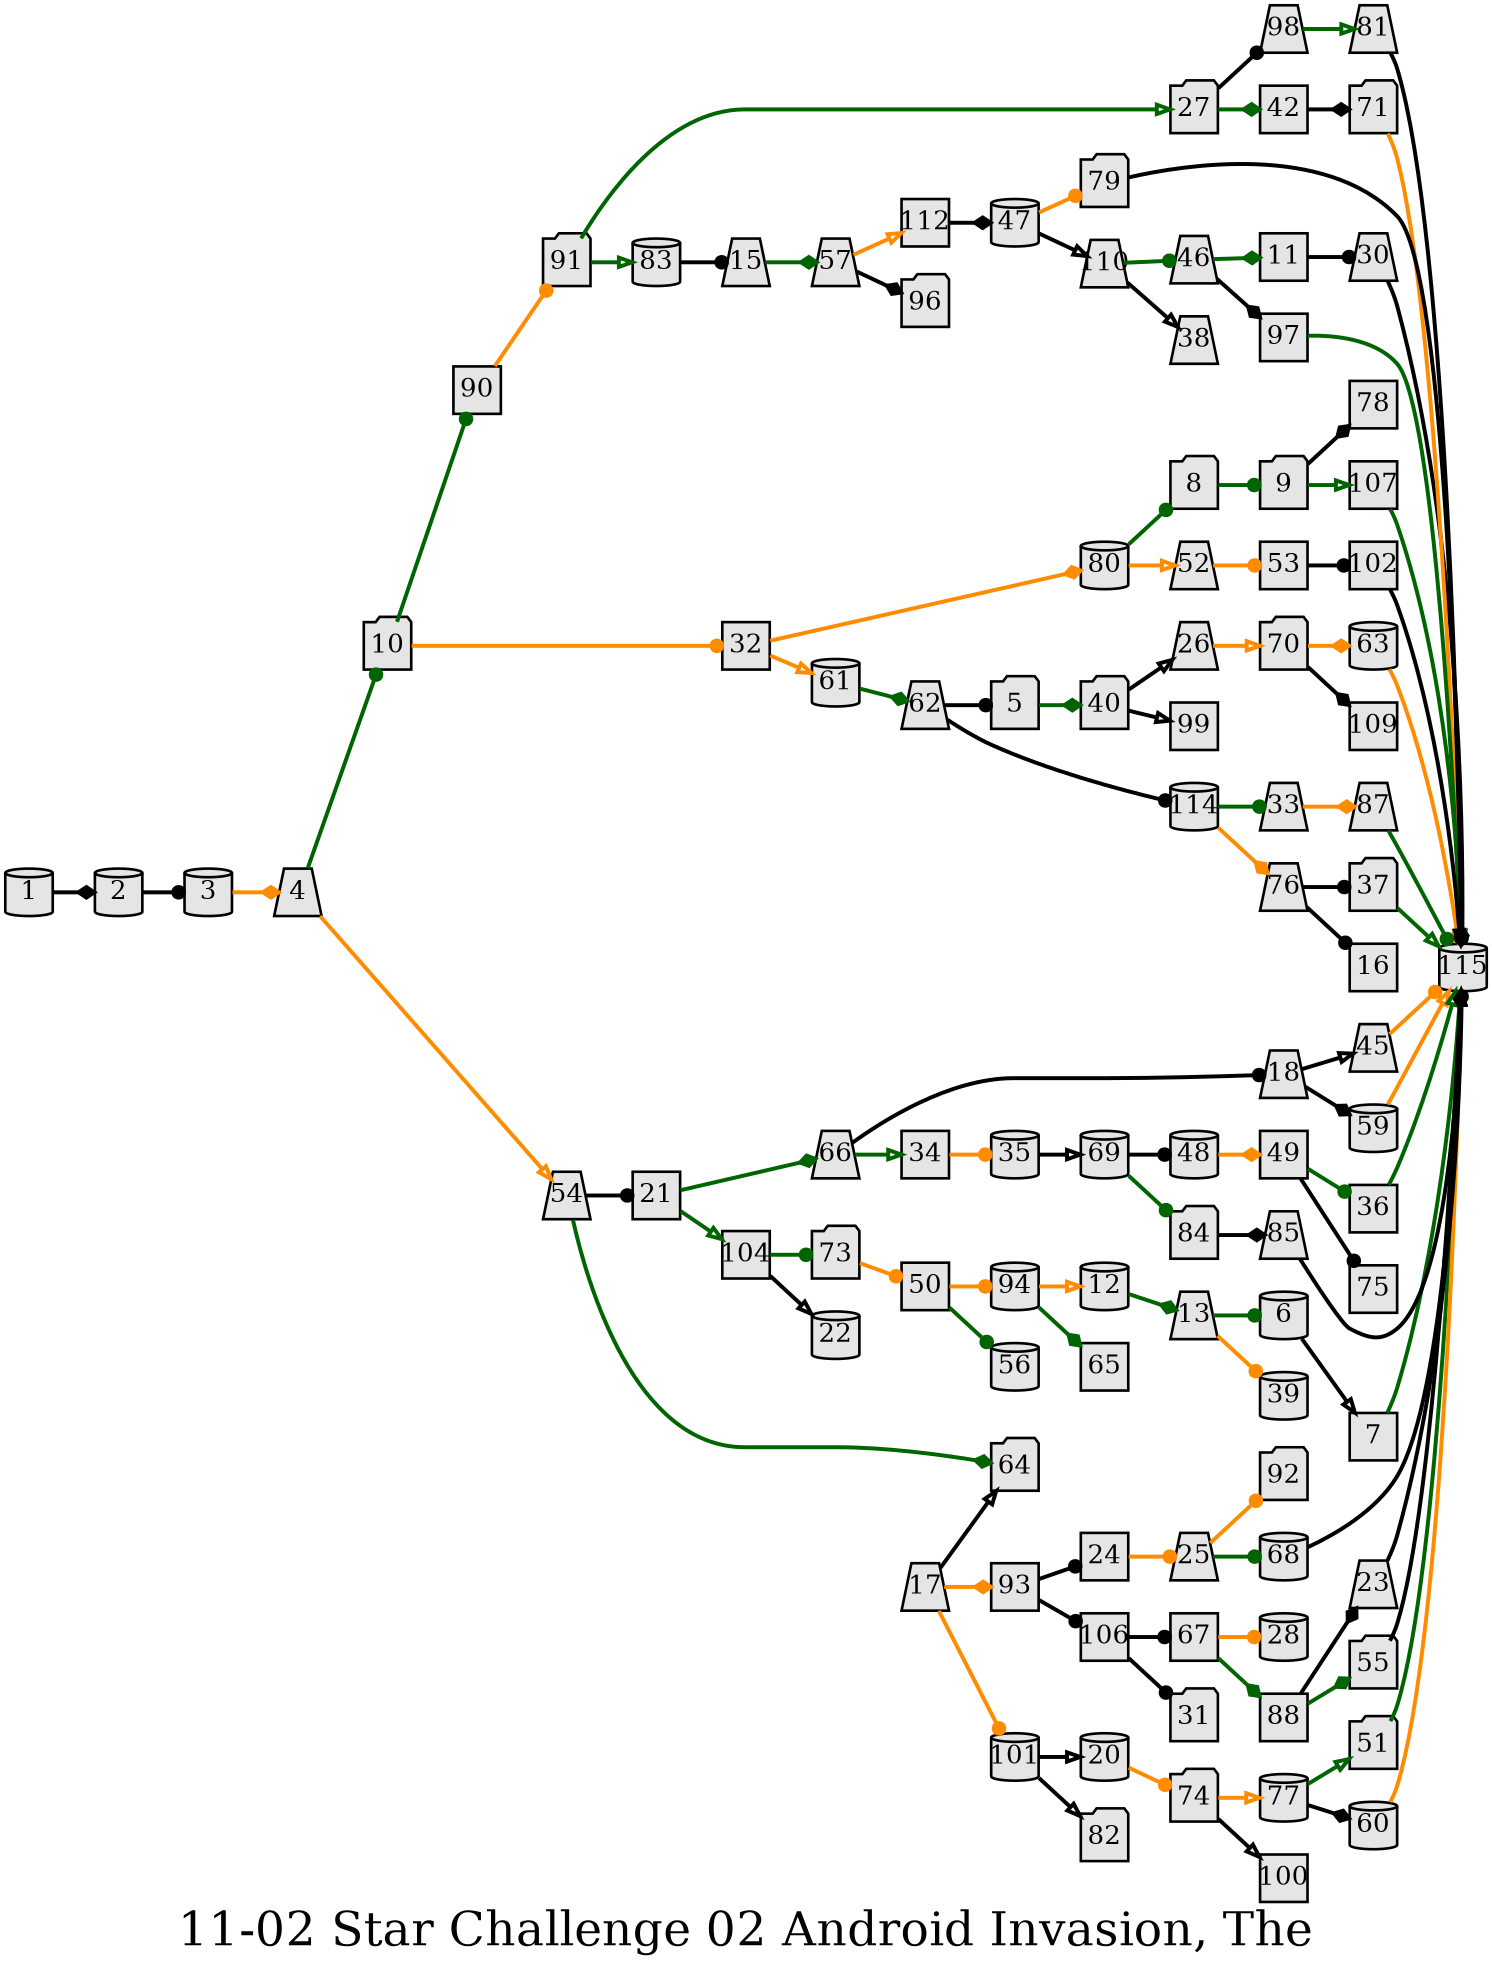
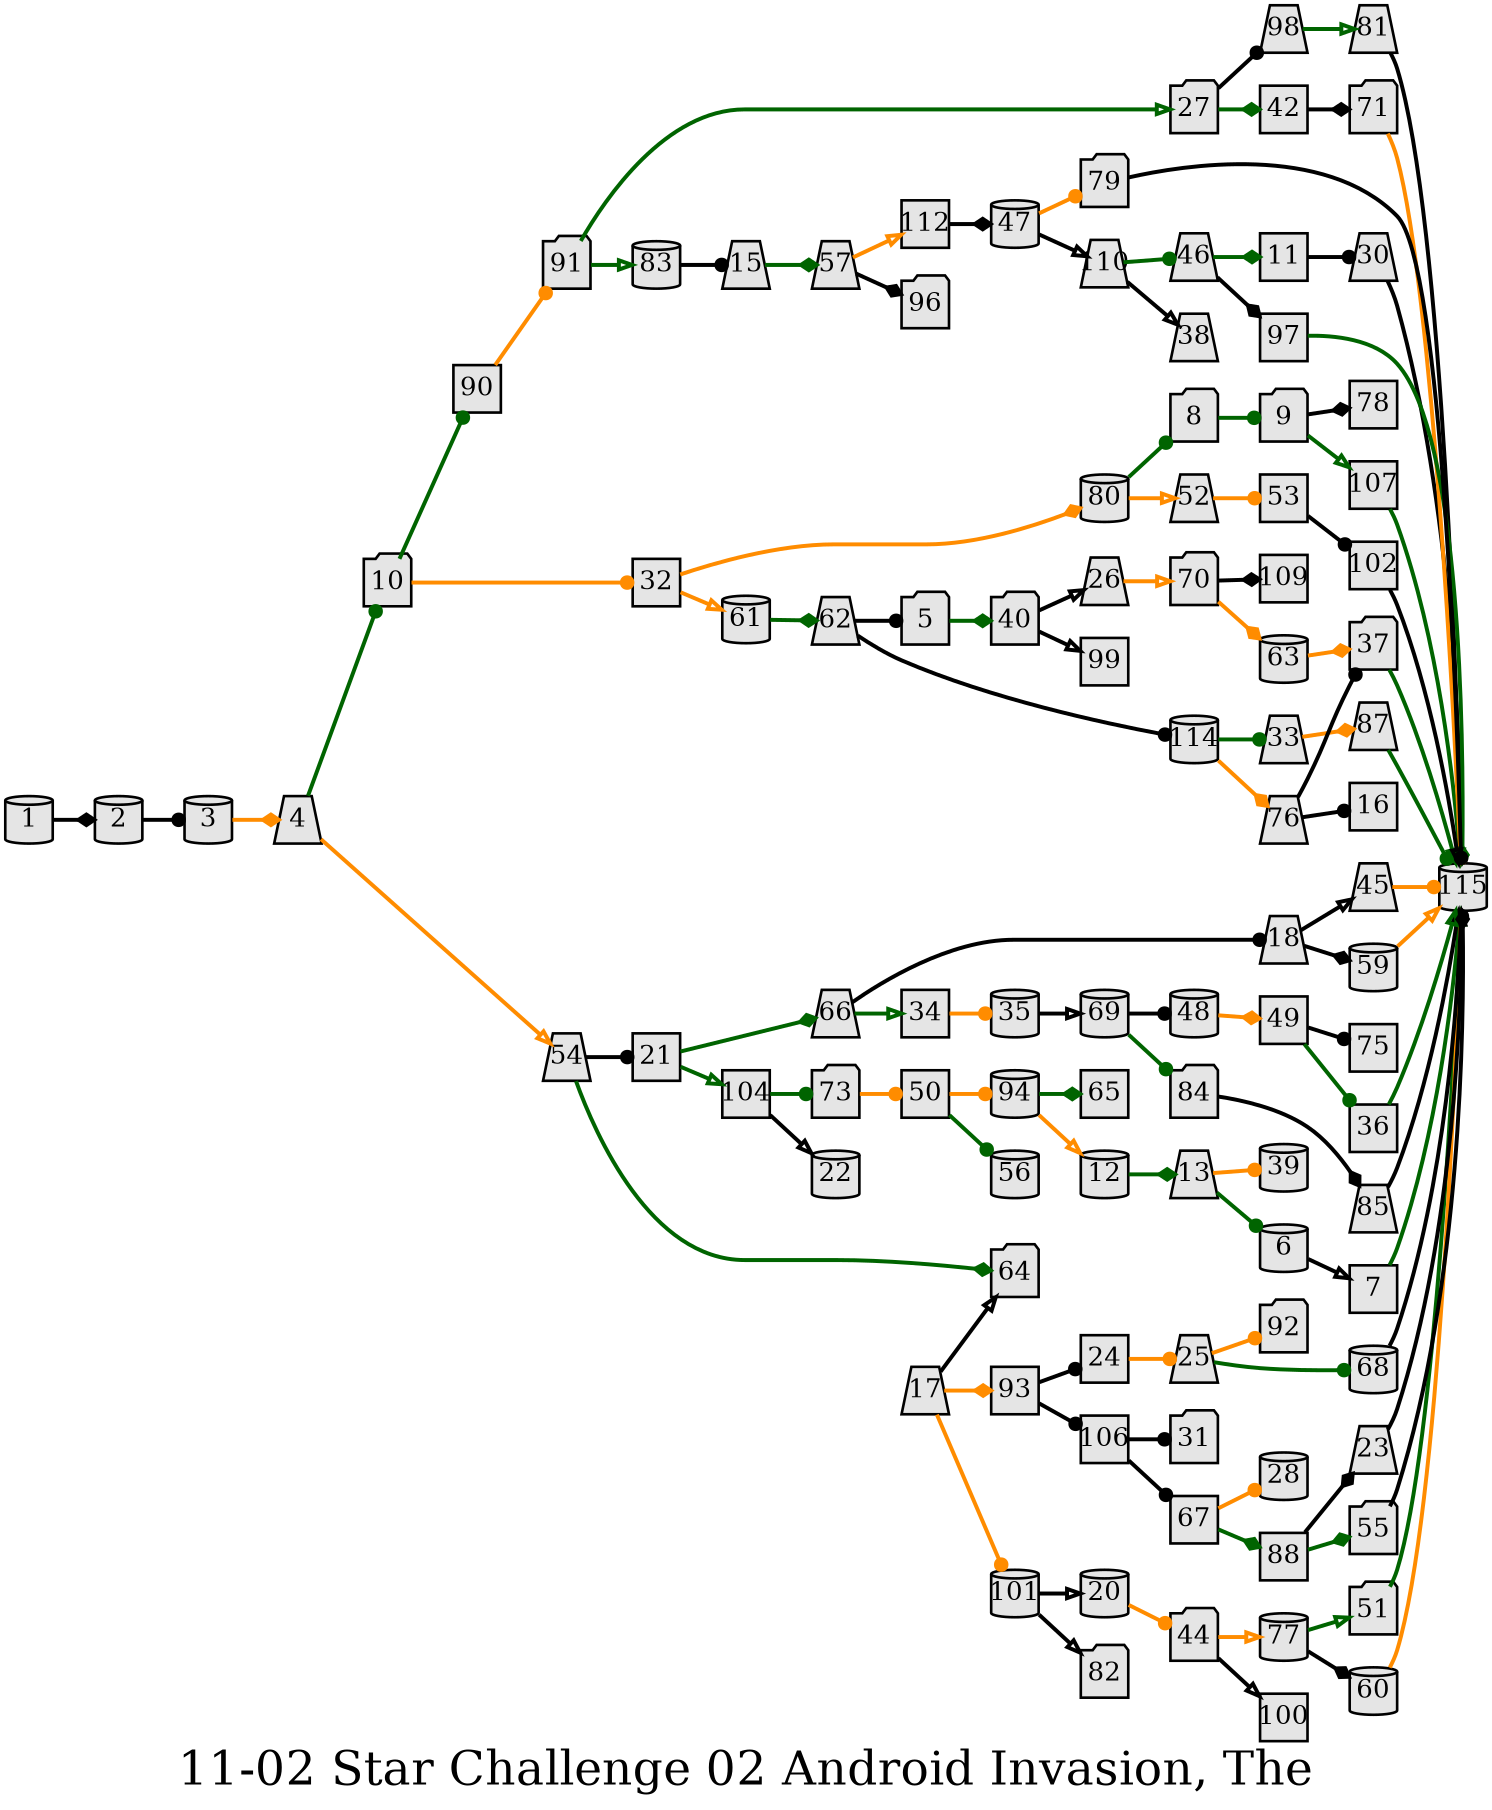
edge "63" -> "115": now "63" -> "37"
node "74": label "74" -> "44"
